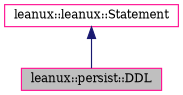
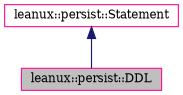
node "leanux::leanux::Statement": label "leanux::leanux::Statement" -> "leanux::persist::Statement"
